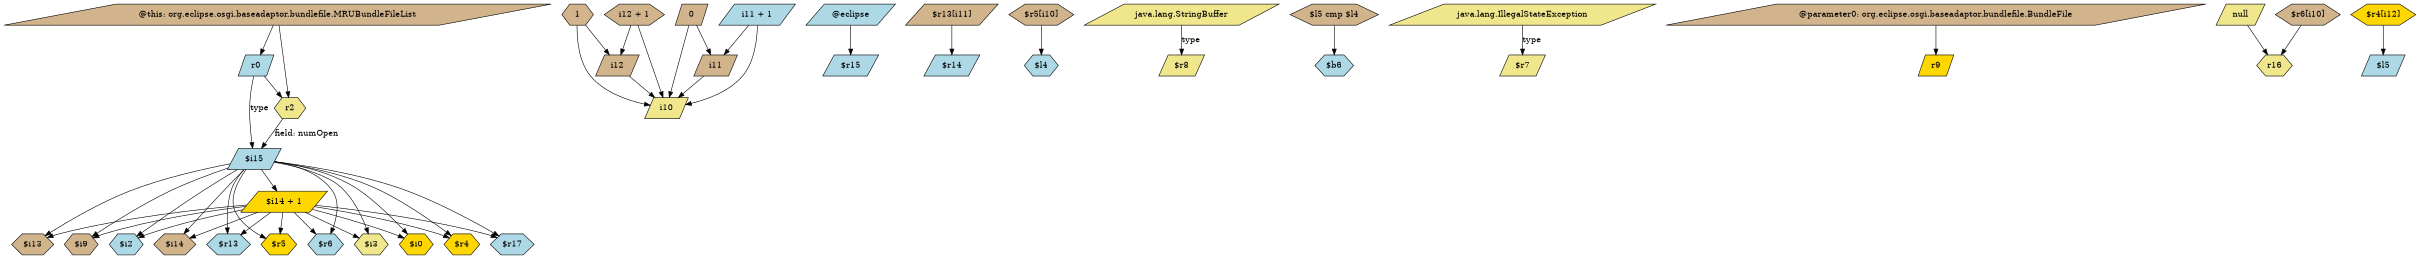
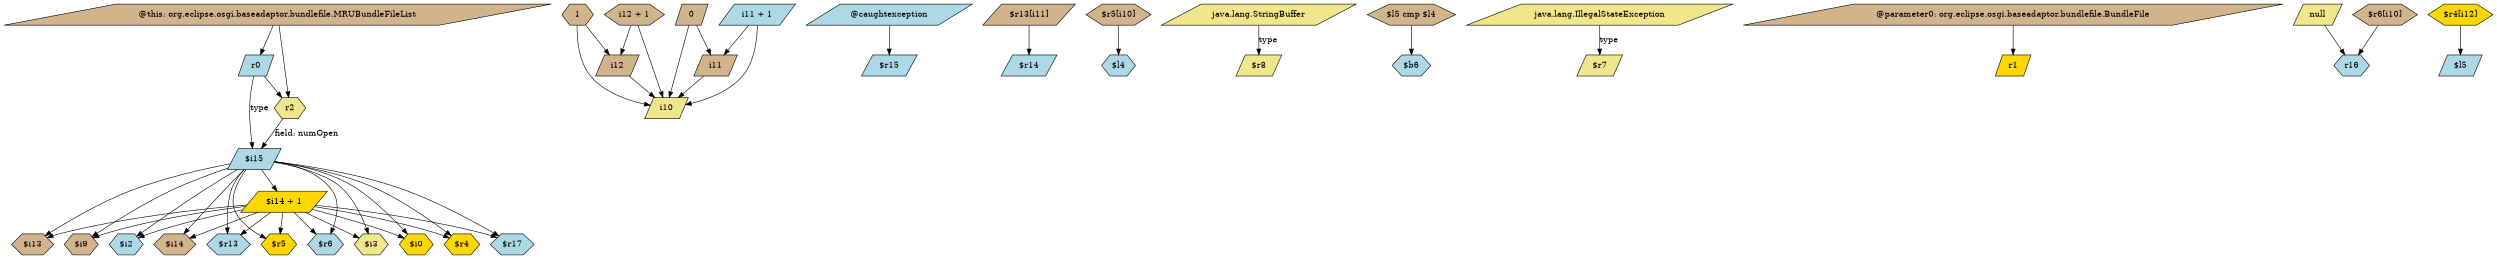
node "@eclipse": label "@eclipse" -> "@caughtexception"
node "r9": label "r9" -> "r1"
node "r16": fillcolor khaki -> lightblue
